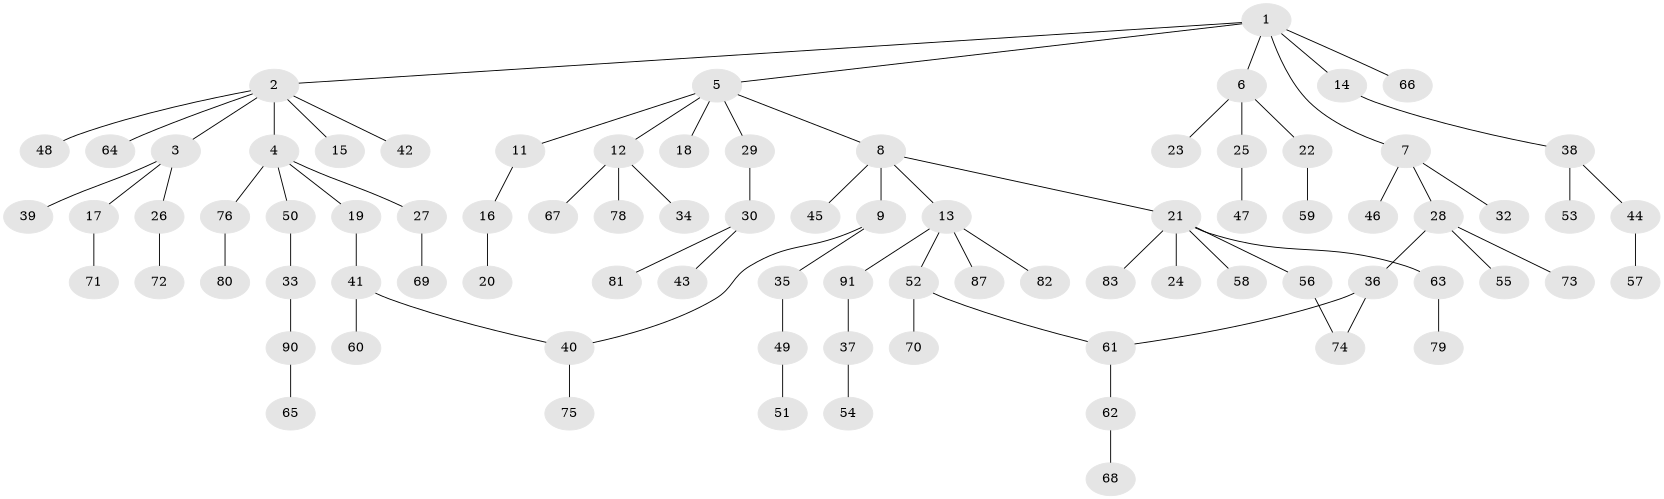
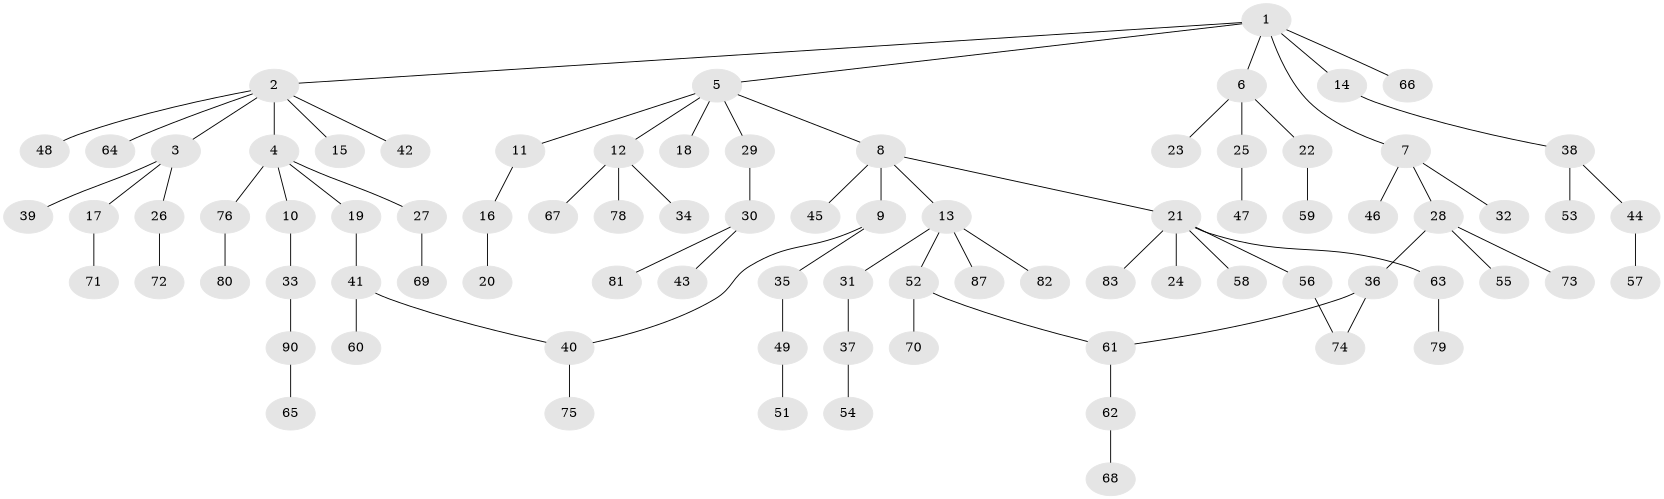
node "50": label "50" -> "10"
node "91": label "91" -> "31"
